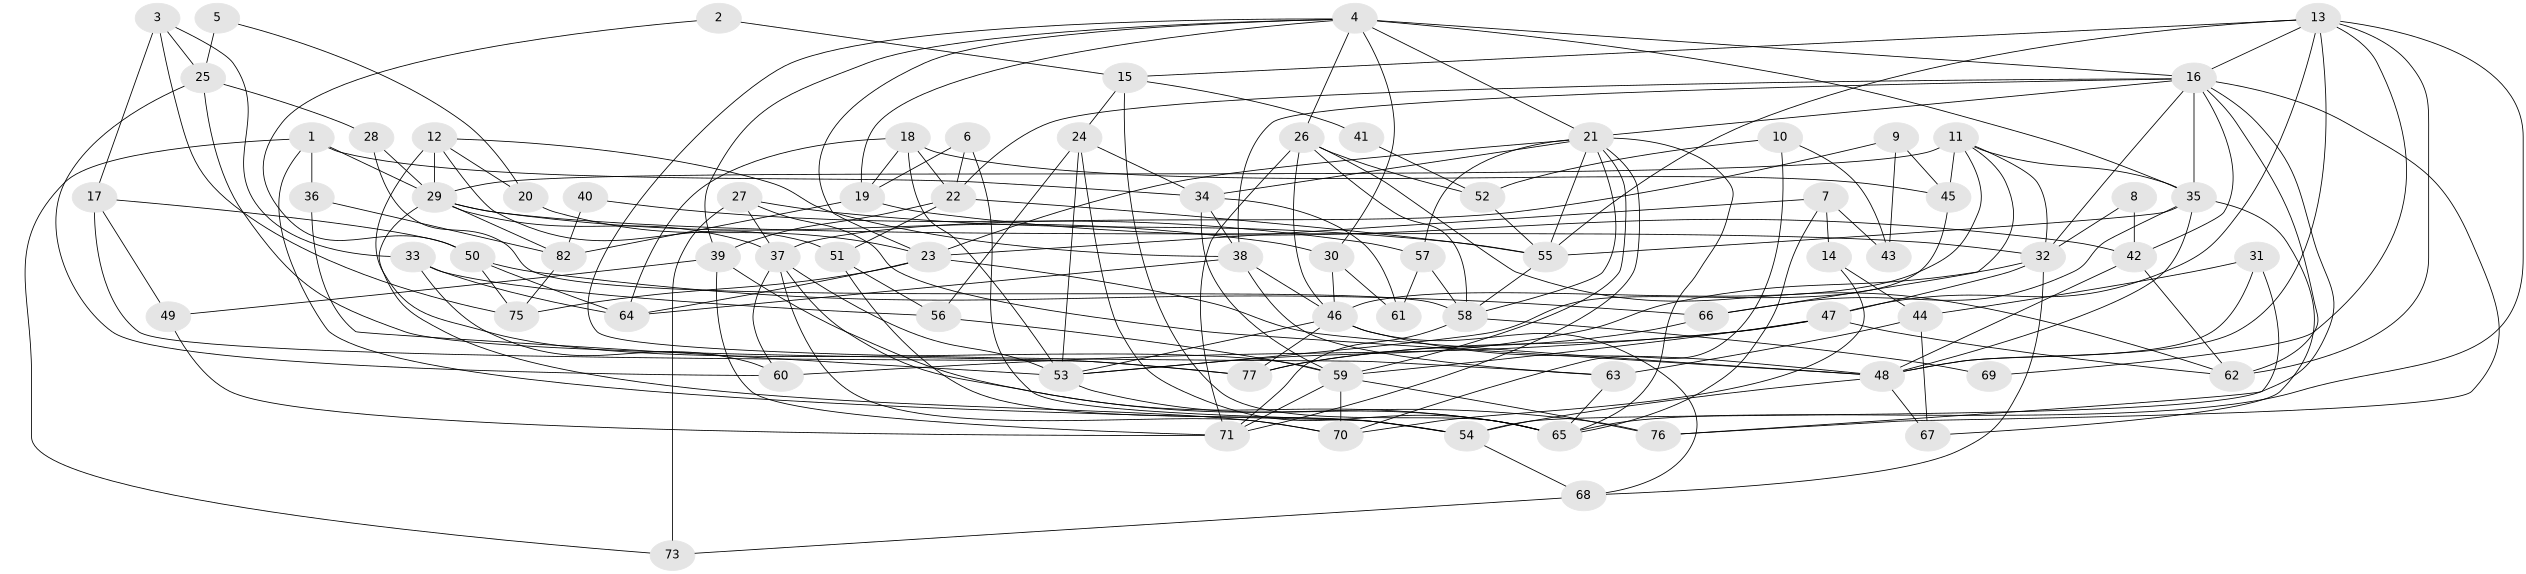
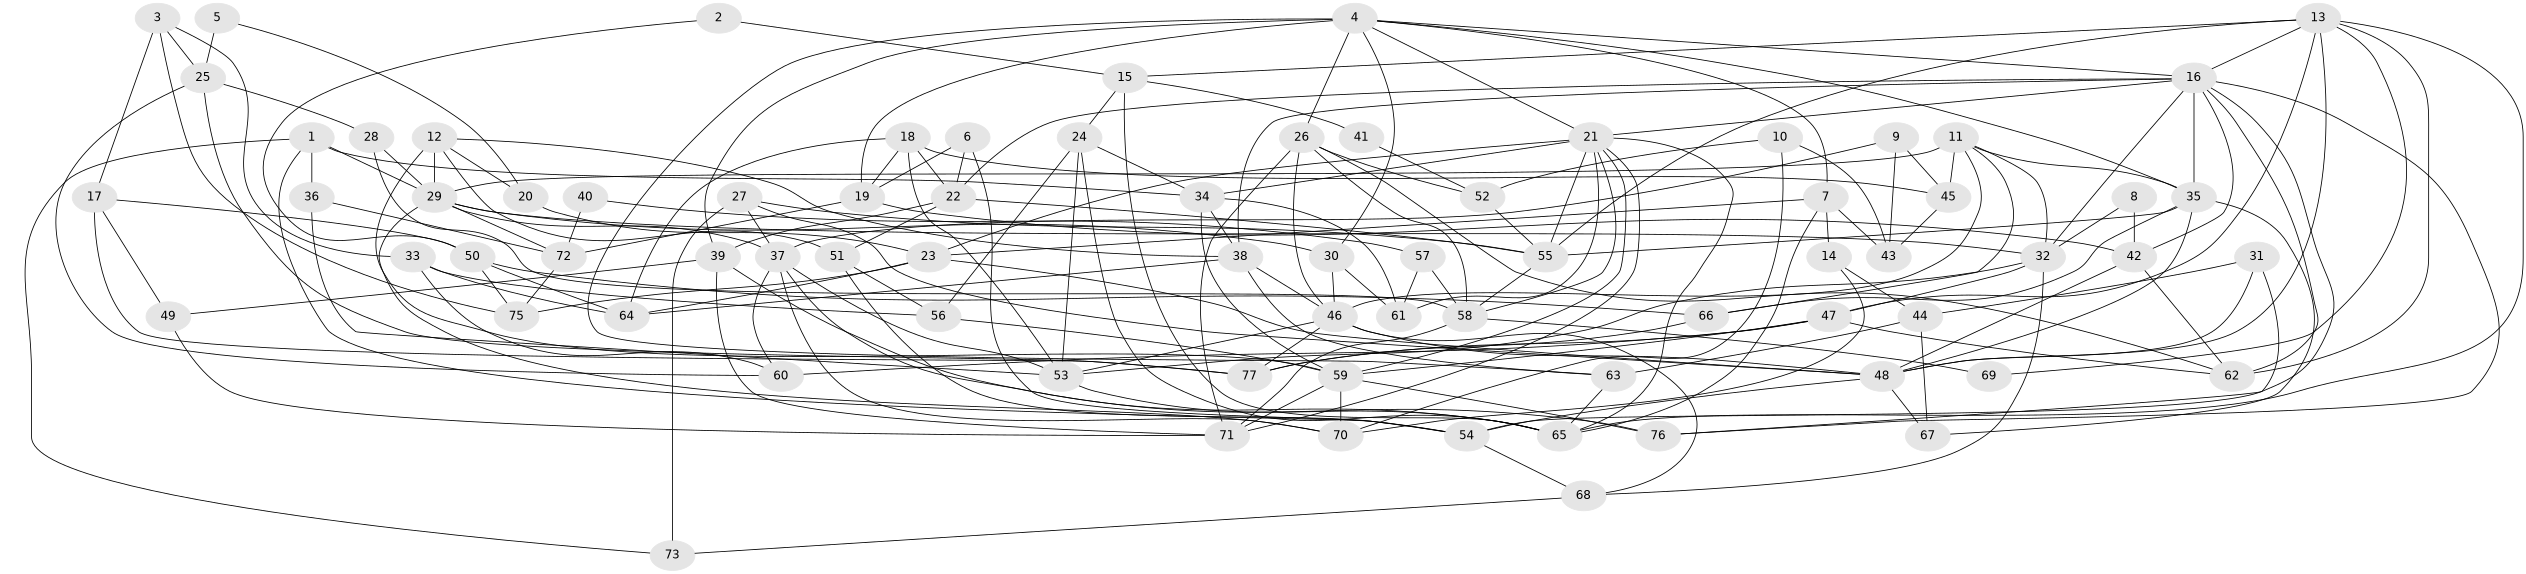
edge "4" -- "23": now "4" -- "7"
edge "21" -- "57": now "21" -- "61"
node "82": label "82" -> "72"
edge "45" -- "53": now "45" -- "43"
